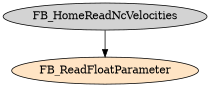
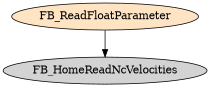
edge "FB_HomeReadNcVelocities" -> "FB_ReadFloatParameter": reversed
